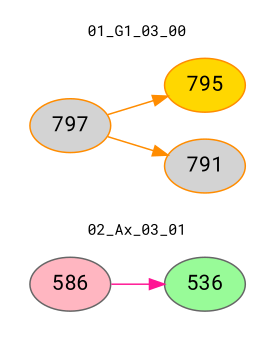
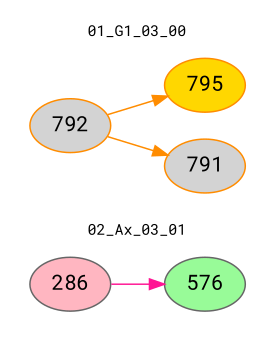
node "797": label "797" -> "792"
node "586": label "586" -> "286"
node "536": label "536" -> "576"
